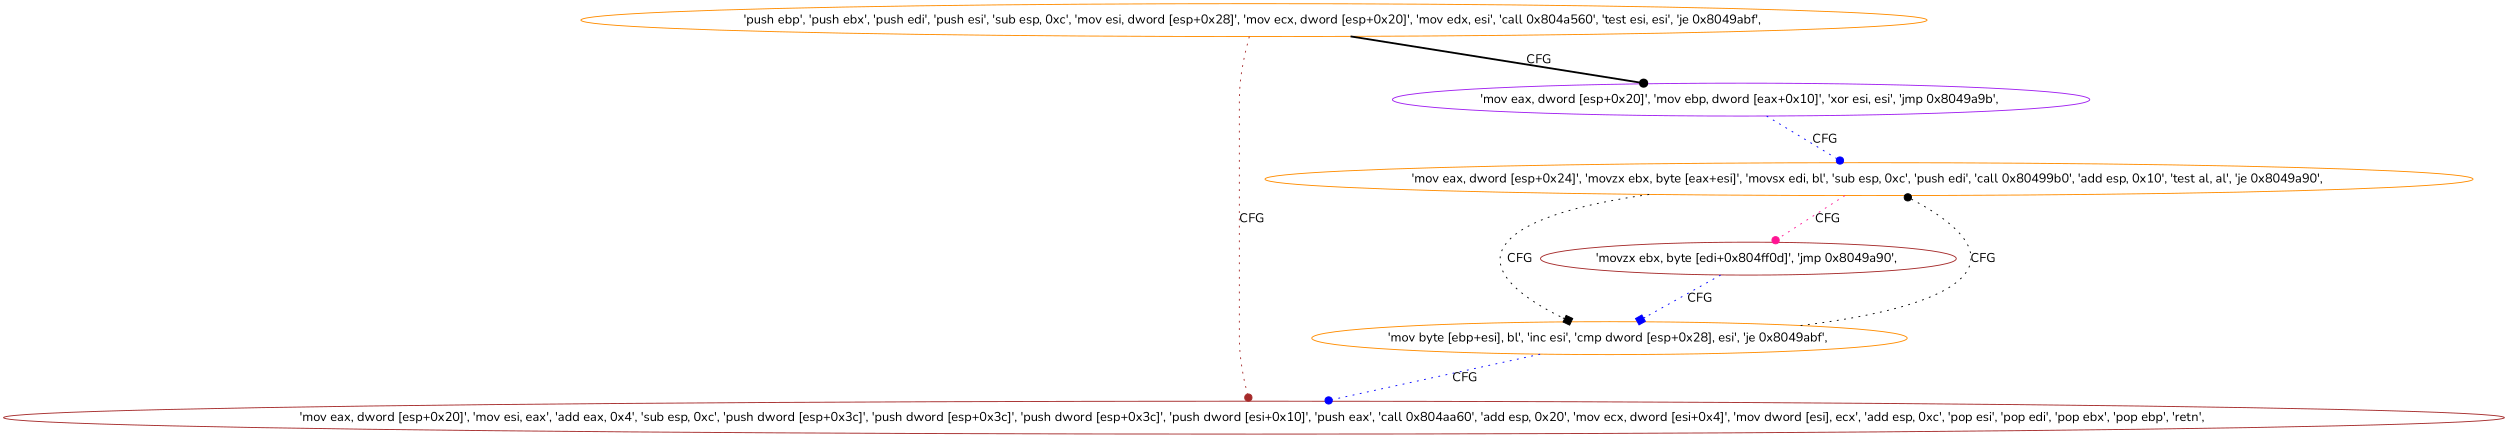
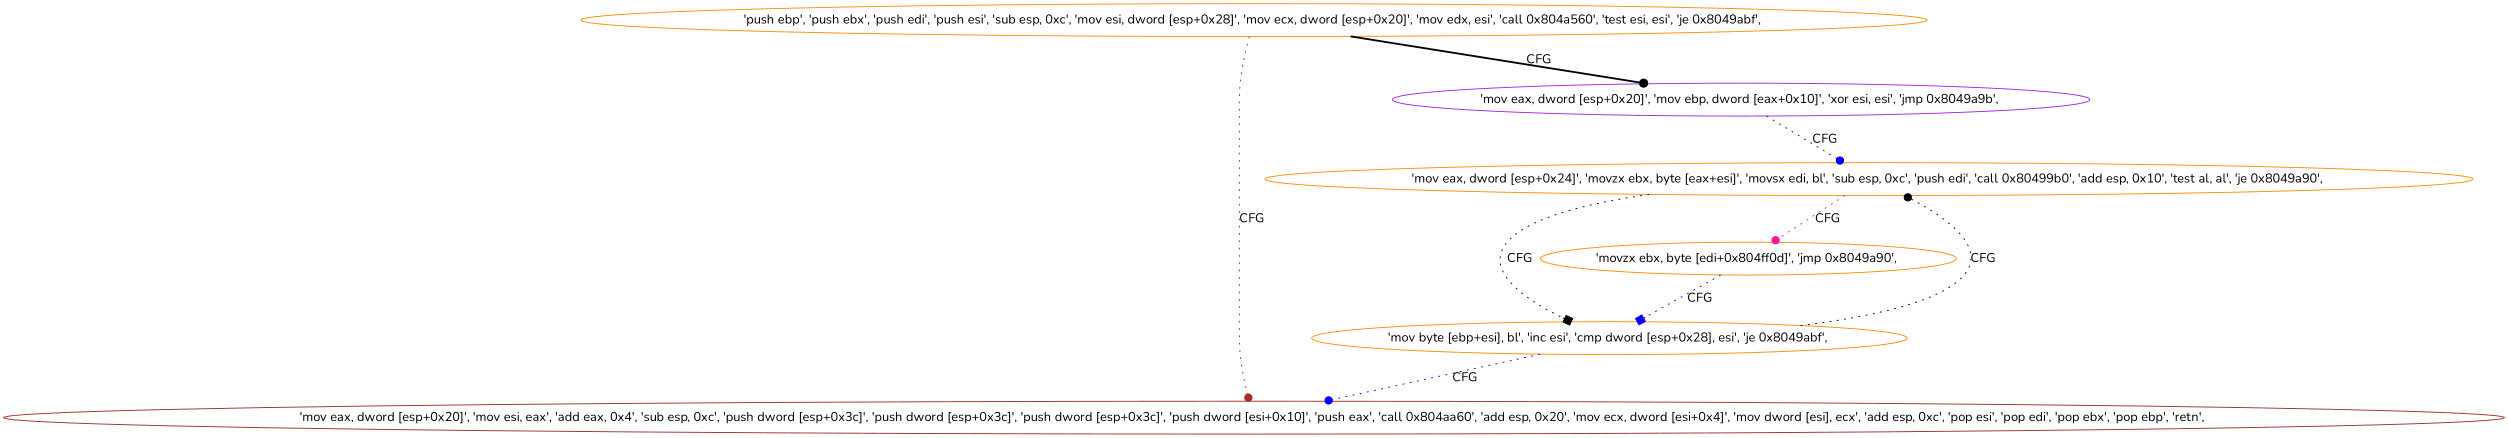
node "'movzx ebx, byte [edi+0x804ff0d]', 'jmp 0x8049a90',": color brown -> darkorange
